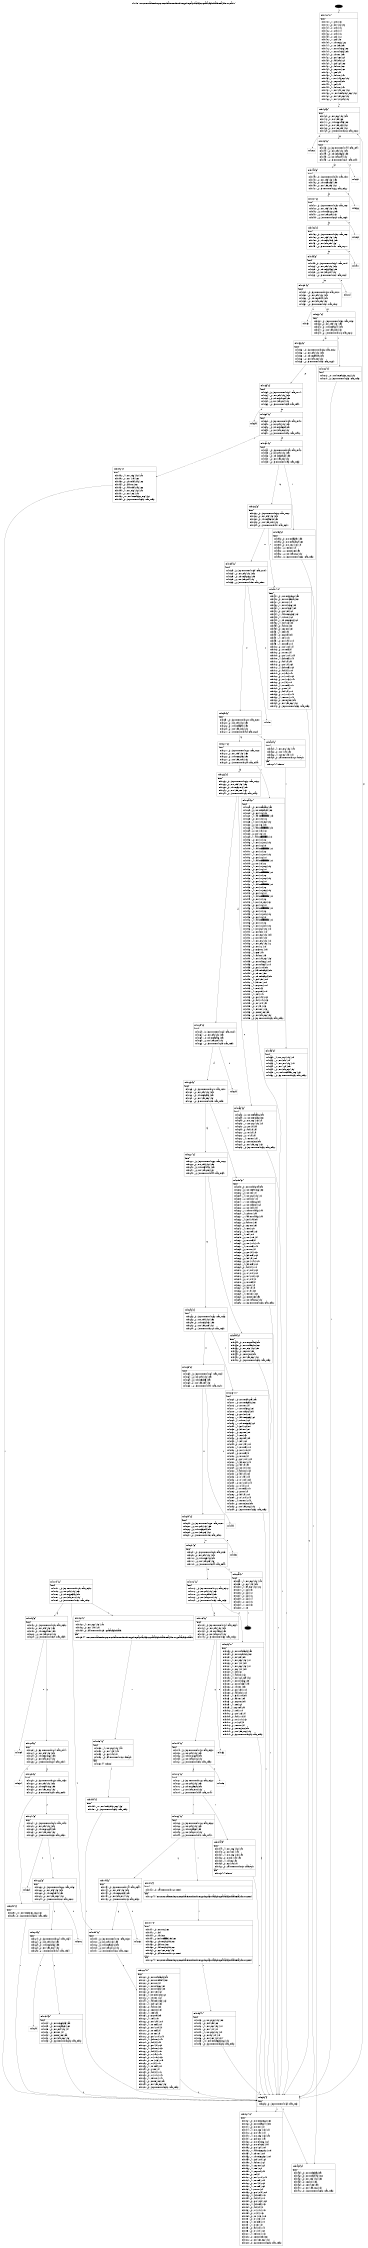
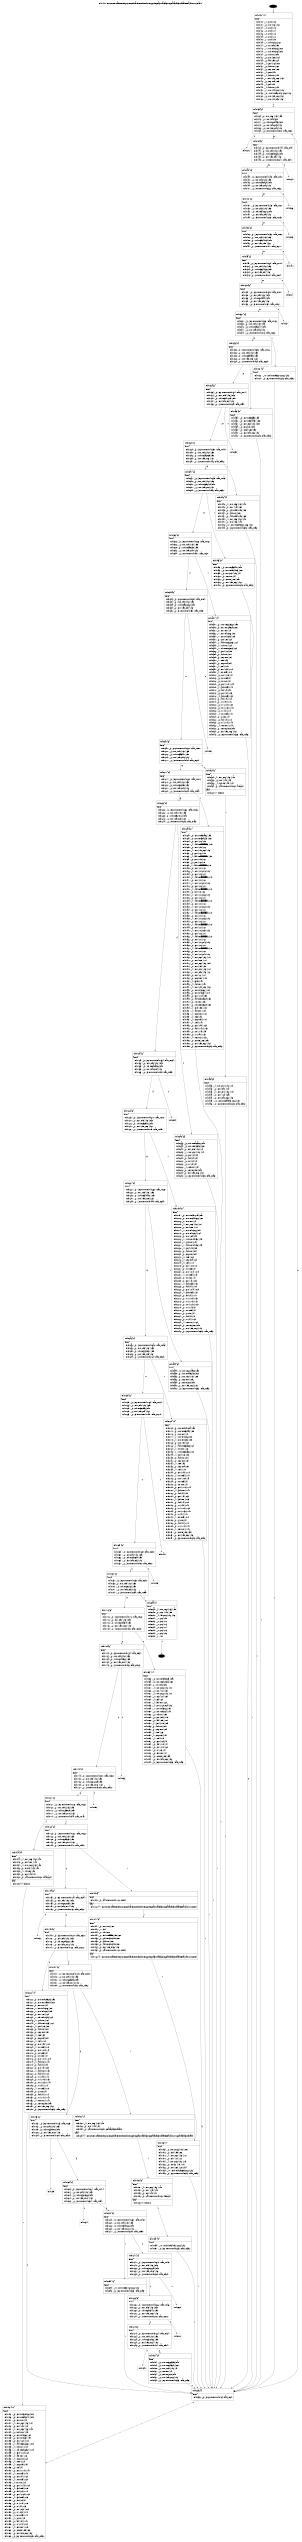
edge "0x4017d7 [28]" -> "0x4017bb [28]": reversed
edge "0x4023b3 [5]" -> "0x401a5d [30]": reversed
